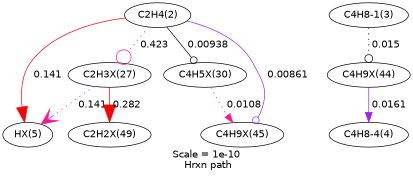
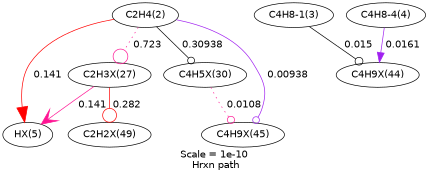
edge "C4H8-1(3)" -> "C4H9X(44)": style dotted -> solid
edge "C2H4(2)" -> "C2H3X(27)": label " 0.423" -> " 0.723"
edge "C2H4(2)" -> "C4H5X(30)": label " 0.00938" -> " 0.30938"
edge "C2H4(2)" -> "C4H9X(45)": label " 0.00861" -> " 0.00938"
edge "C2H3X(27)" -> "C2H2X(49)": arrowhead normal -> odot
edge "C4H9X(44)" -> "C4H8-4(4)": reversed
edge "C2H3X(27)" -> "HX(5)": style dotted -> solid
edge "C4H5X(30)" -> "C4H9X(45)": arrowhead normal -> odot
